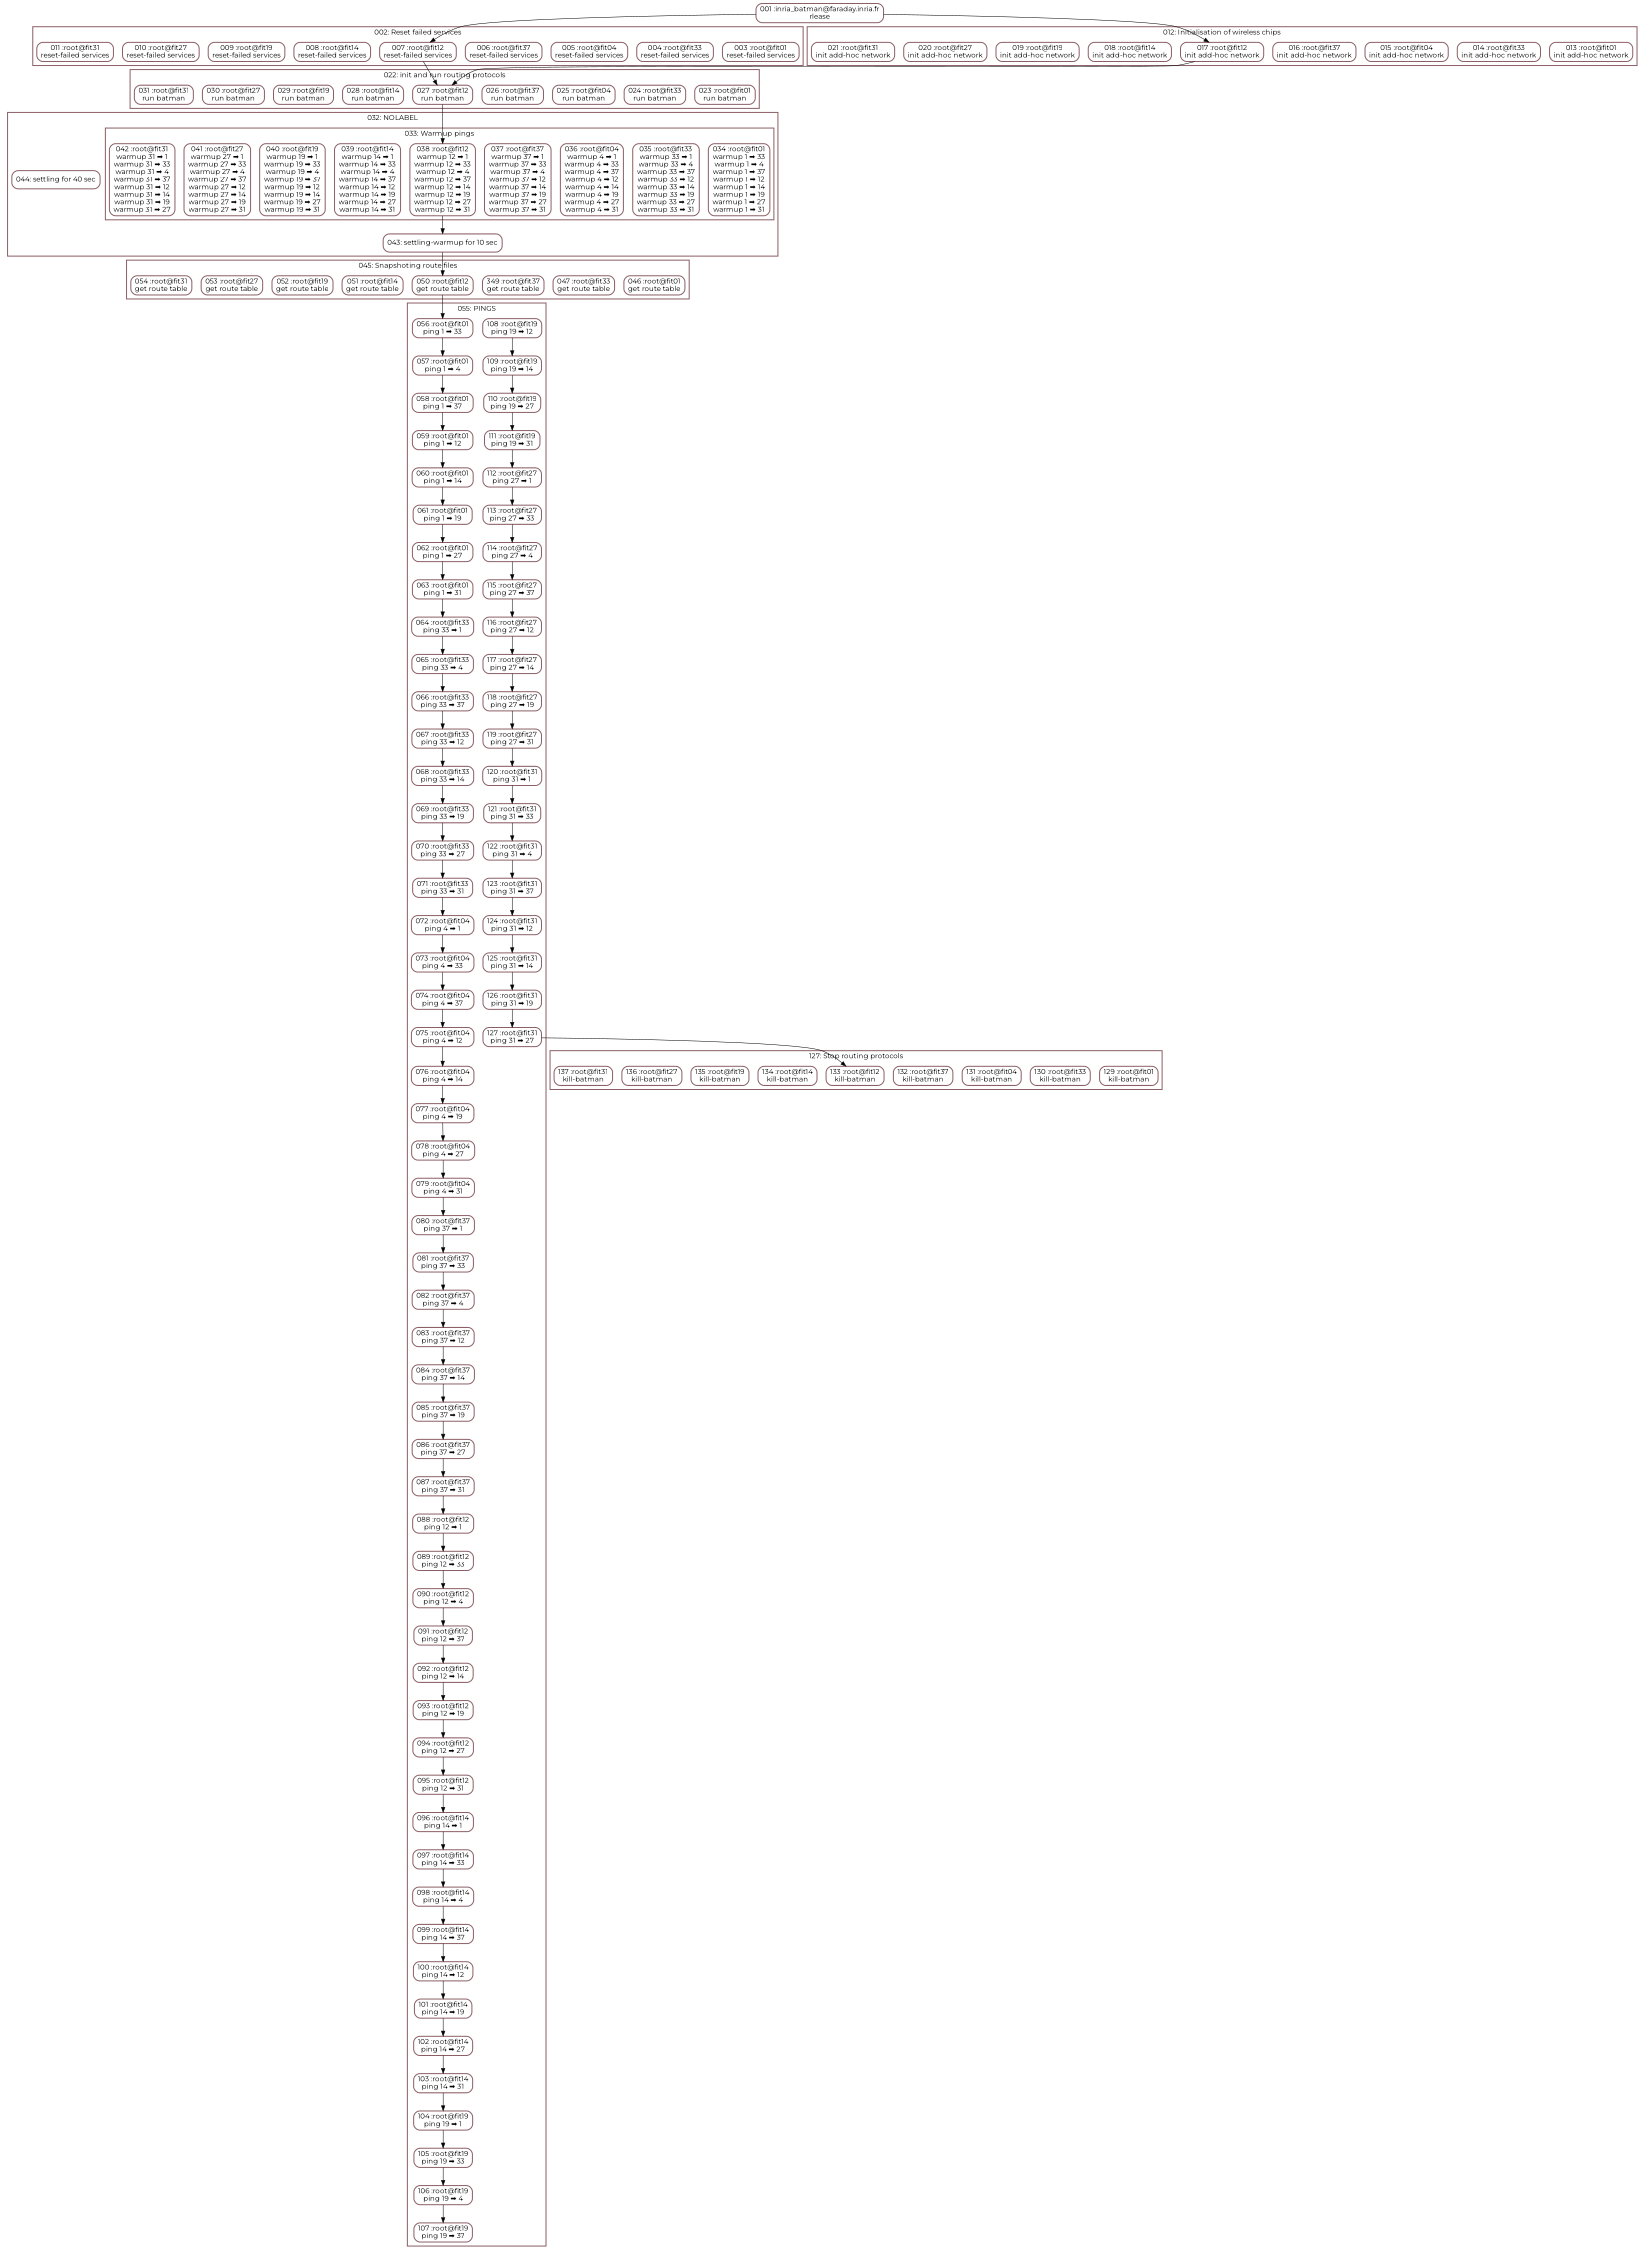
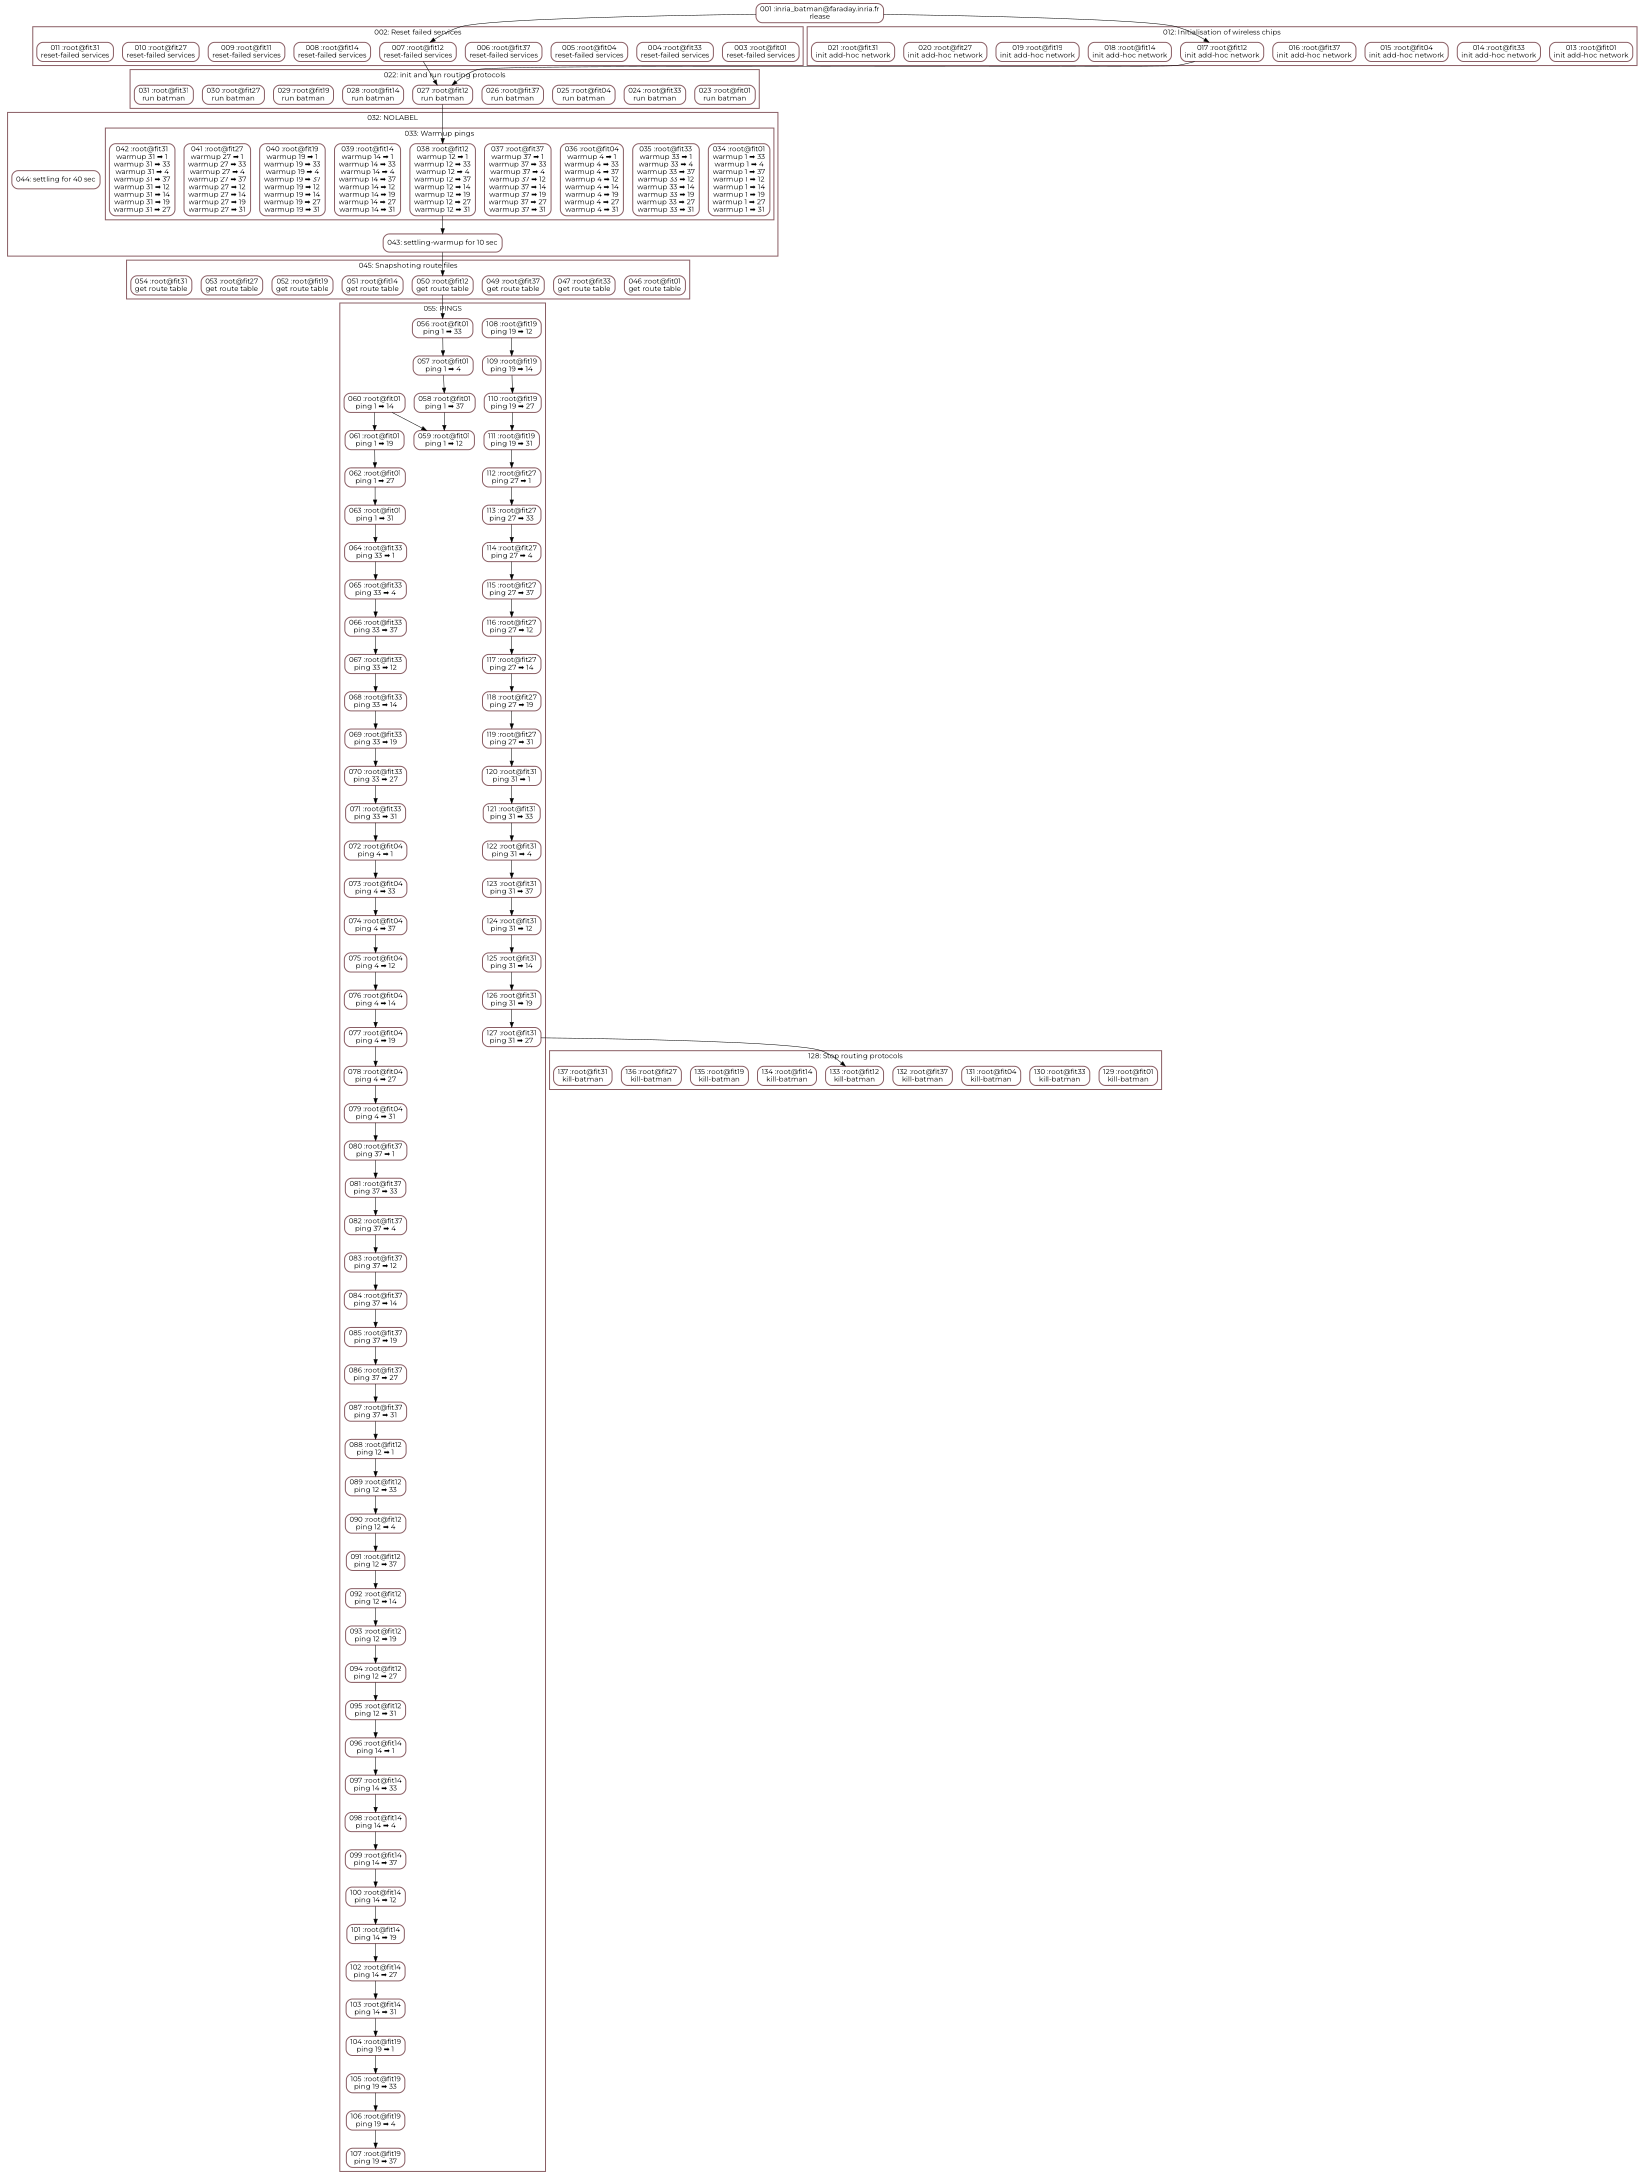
node "009 :root@fit19 reset-failed services": label "009 :root@fit19 reset-failed services" -> "009 :root@fit11 reset-failed services"
node "349 :root@fit37 get route table": label "349 :root@fit37 get route table" -> "049 :root@fit37 get route table"
edge "059 :root@fit01 ping 1 ➡︎ 12" -> "060 :root@fit01 ping 1 ➡︎ 14": reversed
cluster "127: Stop routing protocols": label "127: Stop routing protocols" -> "128: Stop routing protocols"
